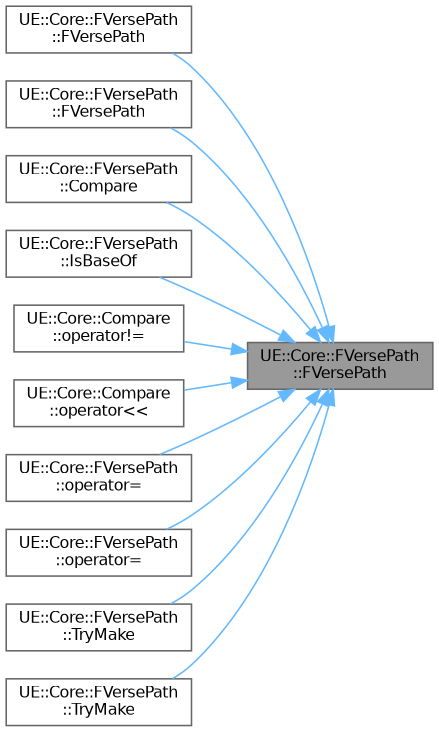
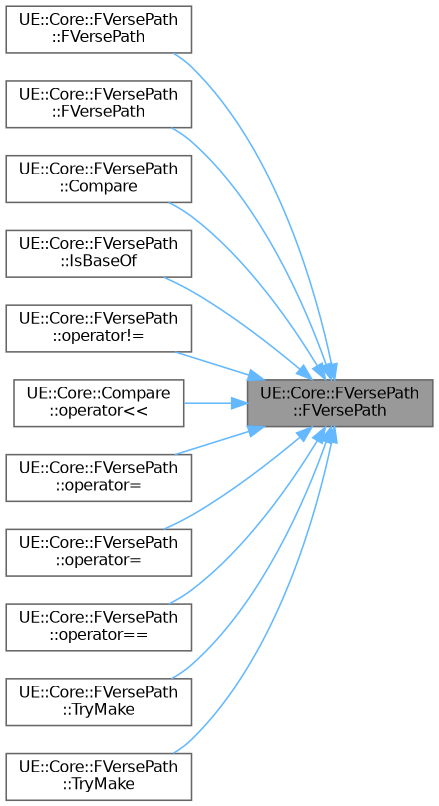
node "UE::Core::Compare ::operator!=": label "UE::Core::Compare ::operator!=" -> "UE::Core::FVersePath ::operator!="
node "UE::Core::FVersePath ::operator==": added
